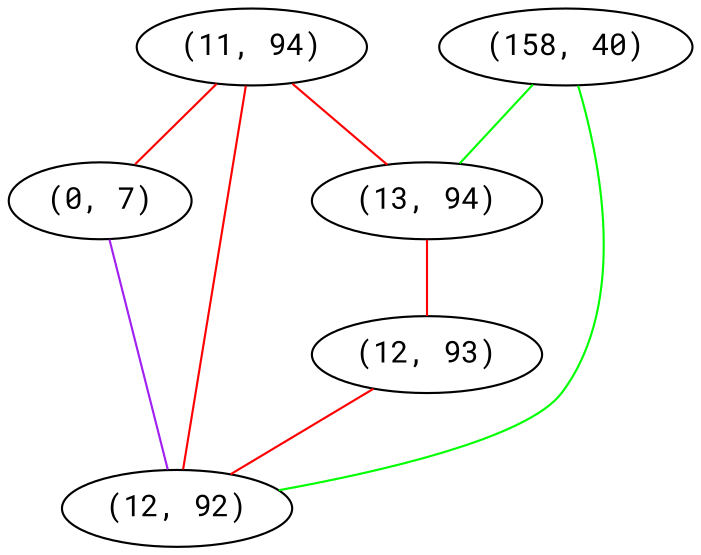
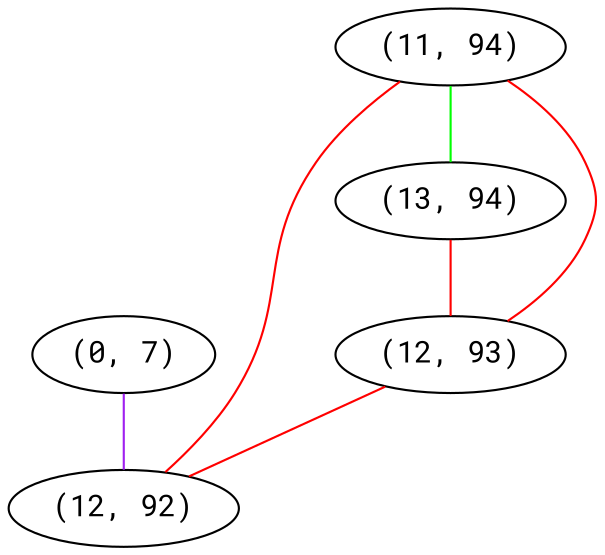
node "(158, 40)": removed
edge "(11, 94)" -- "(0, 7)": now "(11, 94)" -- "(12, 93)"
edge "(11, 94)" -- "(13, 94)": color red -> green
